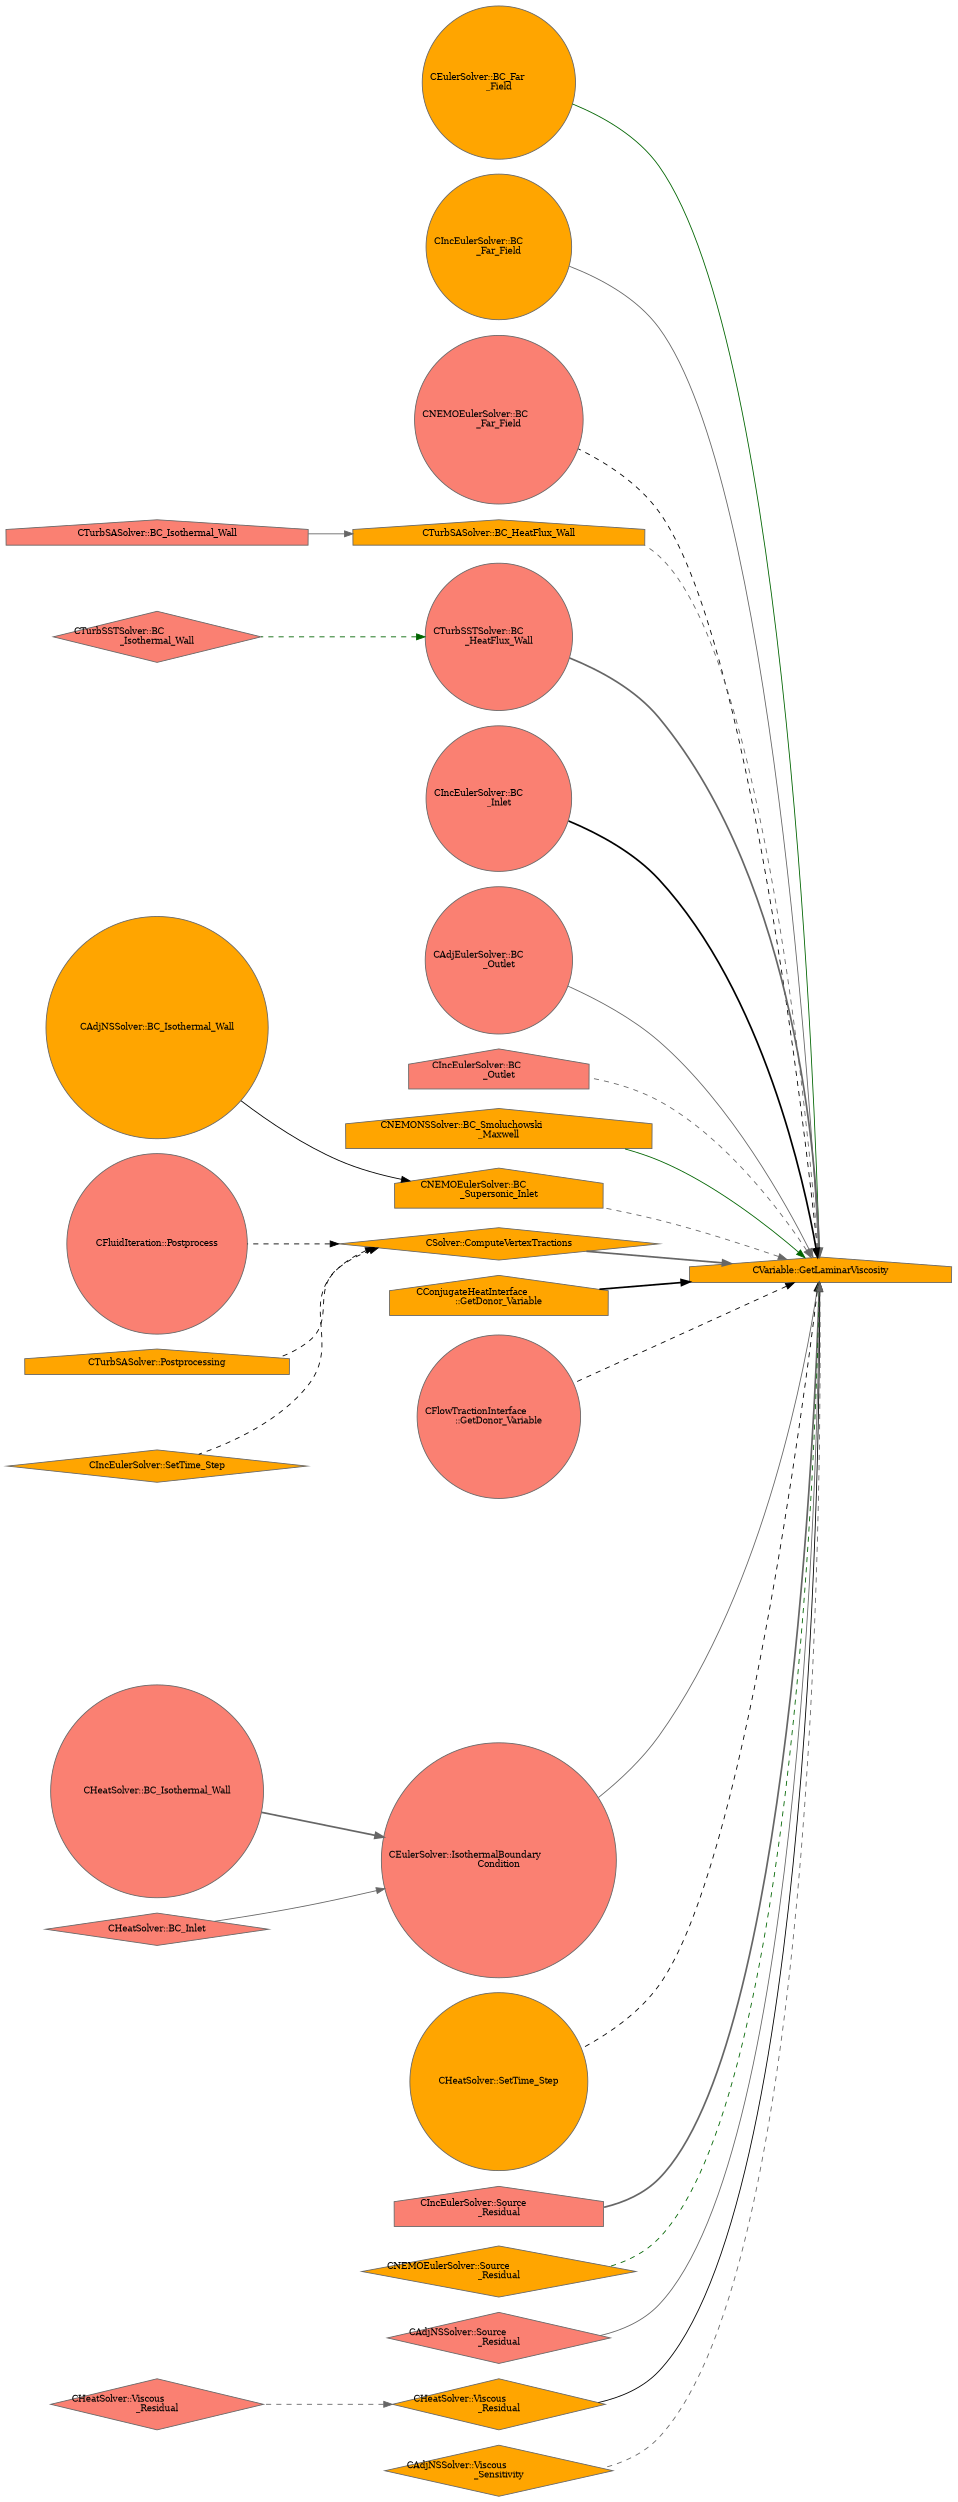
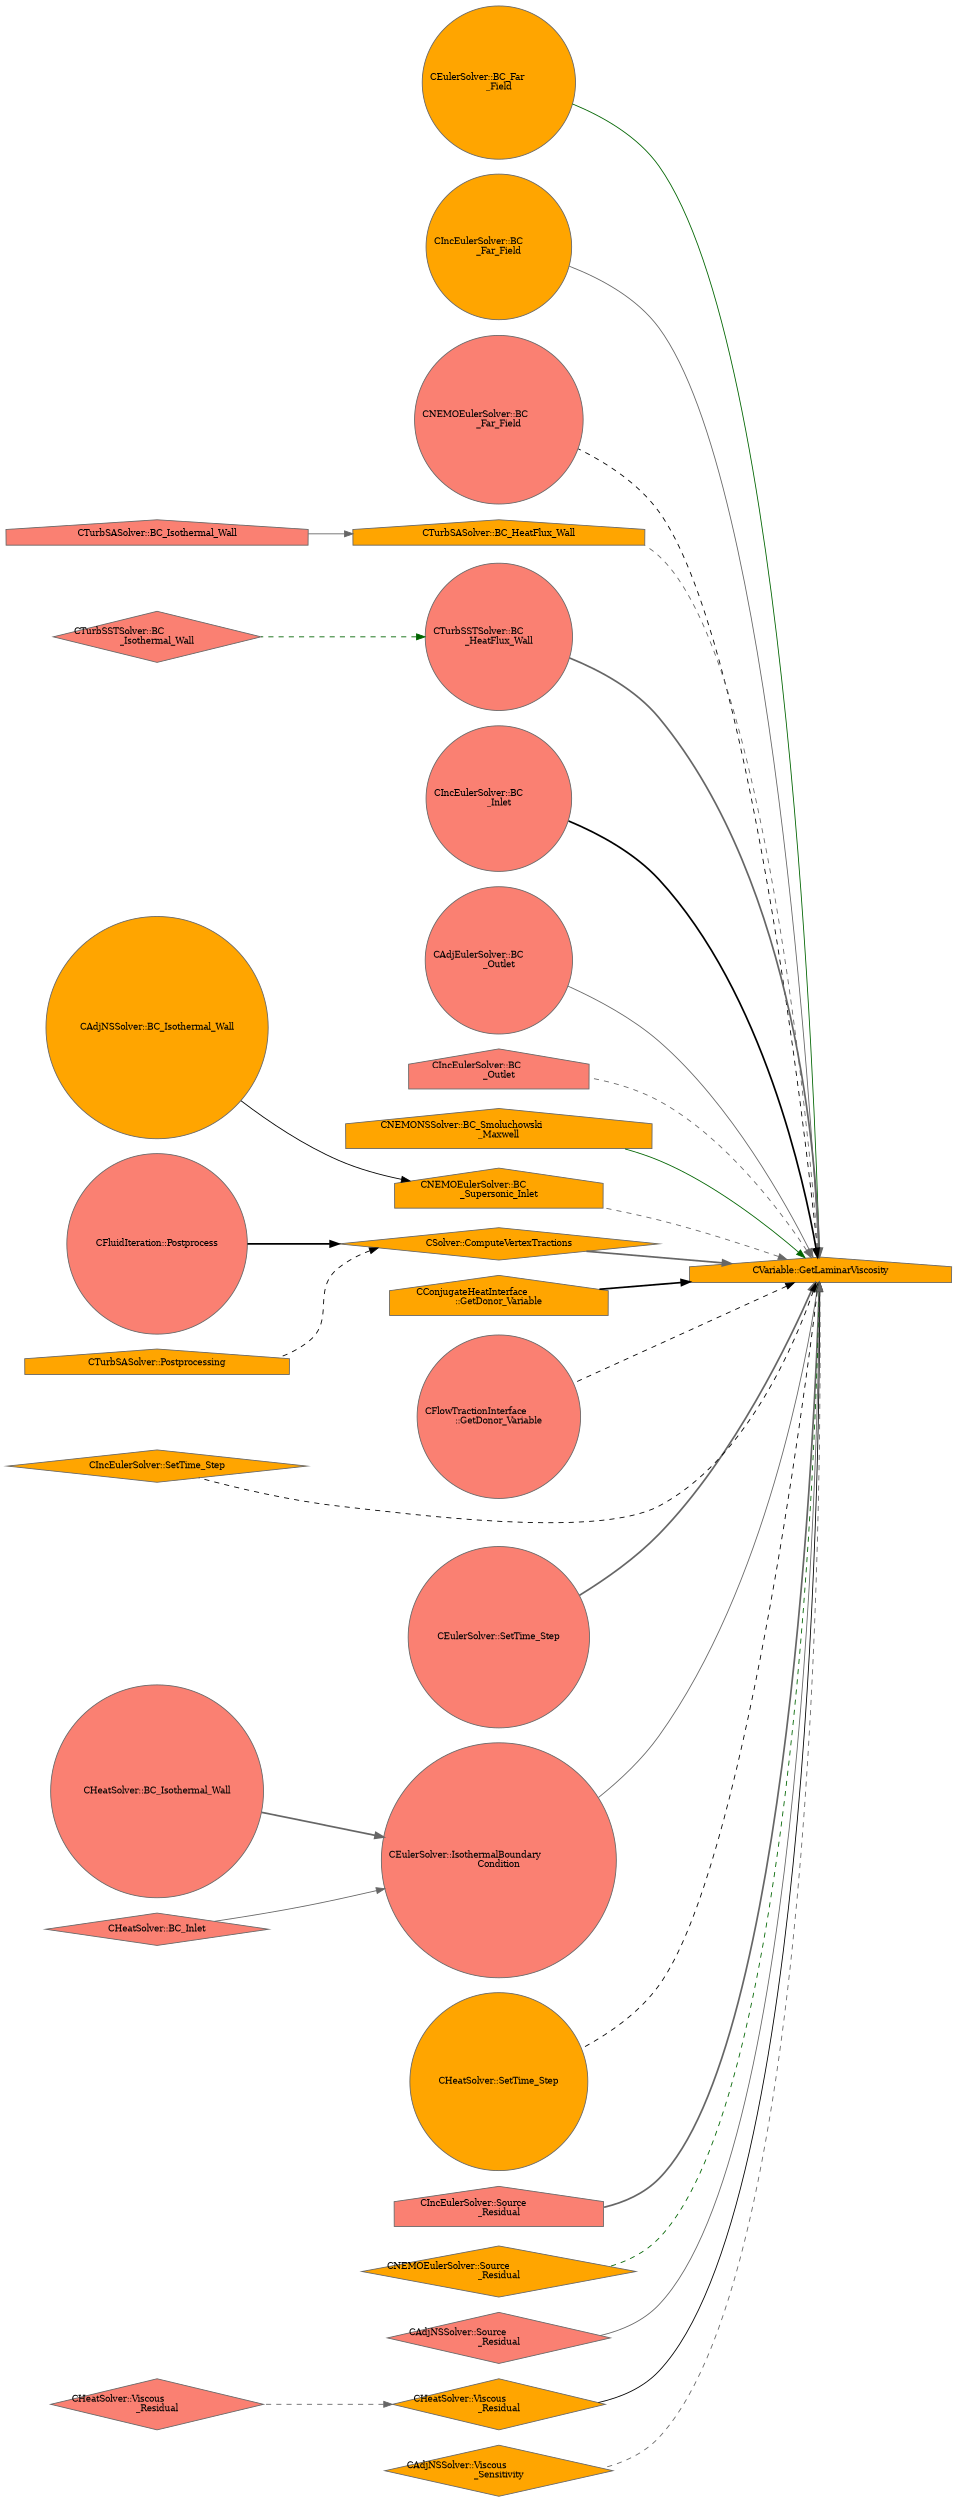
edge "CFluidIteration::Postprocess" -> "CSolver::ComputeVertexTractions": style dashed -> bold
edge "CIncEulerSolver::SetTime_Step" -> "CSolver::ComputeVertexTractions": now "CIncEulerSolver::SetTime_Step" -> "CVariable::GetLaminarViscosity"
node "CEulerSolver::SetTime_Step": added
